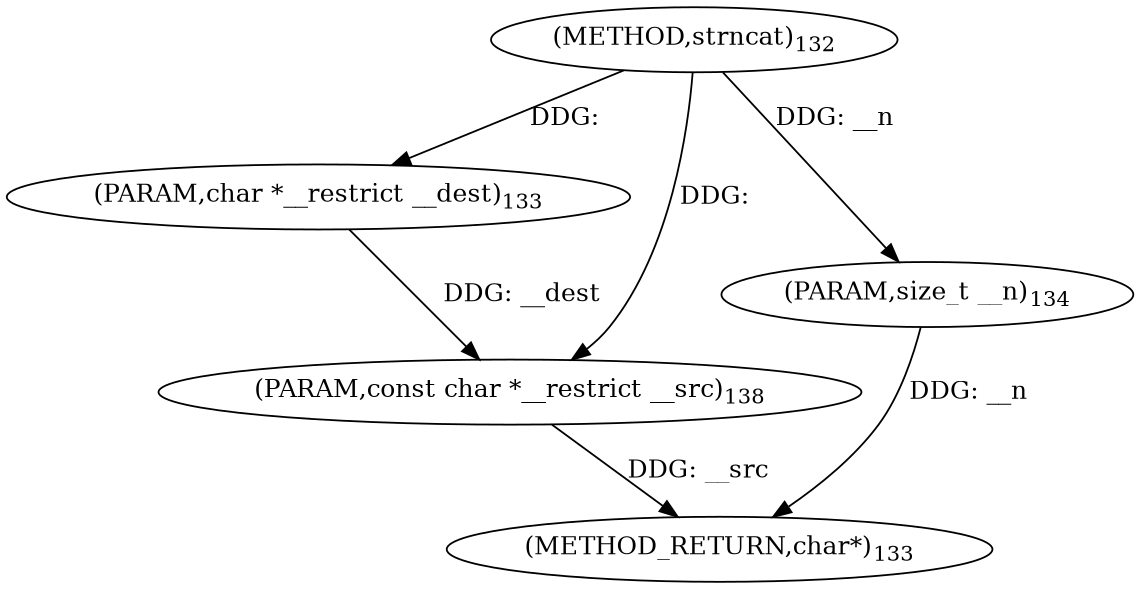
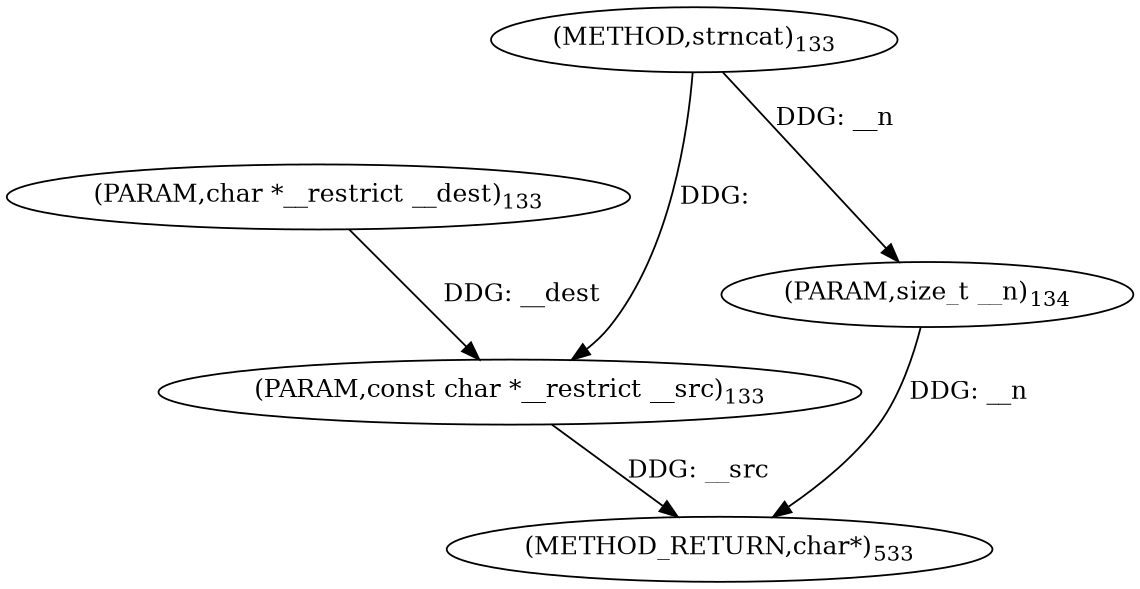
node "(METHOD,strncat)": text "132" -> "133"
edge "(METHOD,strncat)" -> "(PARAM,char *__restrict __dest)": removed, label "DDG:"
node "(PARAM,const char *__restrict __src)": text "138" -> "133"
node "(METHOD_RETURN,char*)": text "133" -> "533"
